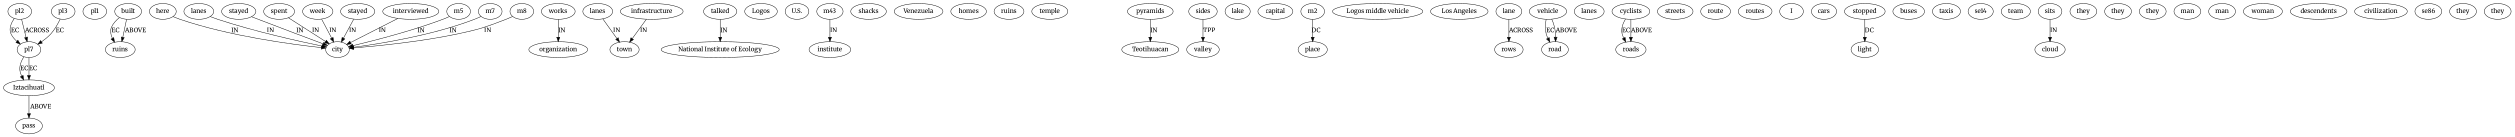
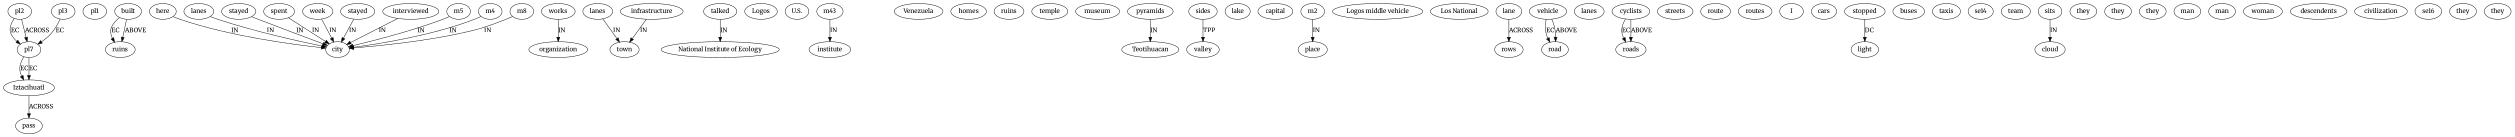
node "m7": label "m7" -> "m4"
node "shacks": removed
node "museum": added
node "Los Angeles": label "Los Angeles" -> "Los National"
node "se86": label "se86" -> "se16"
edge "m2" -> "place": label "DC" -> "IN"
edge "Iztacihuatl" -> "pass": label "ABOVE" -> "ACROSS"
